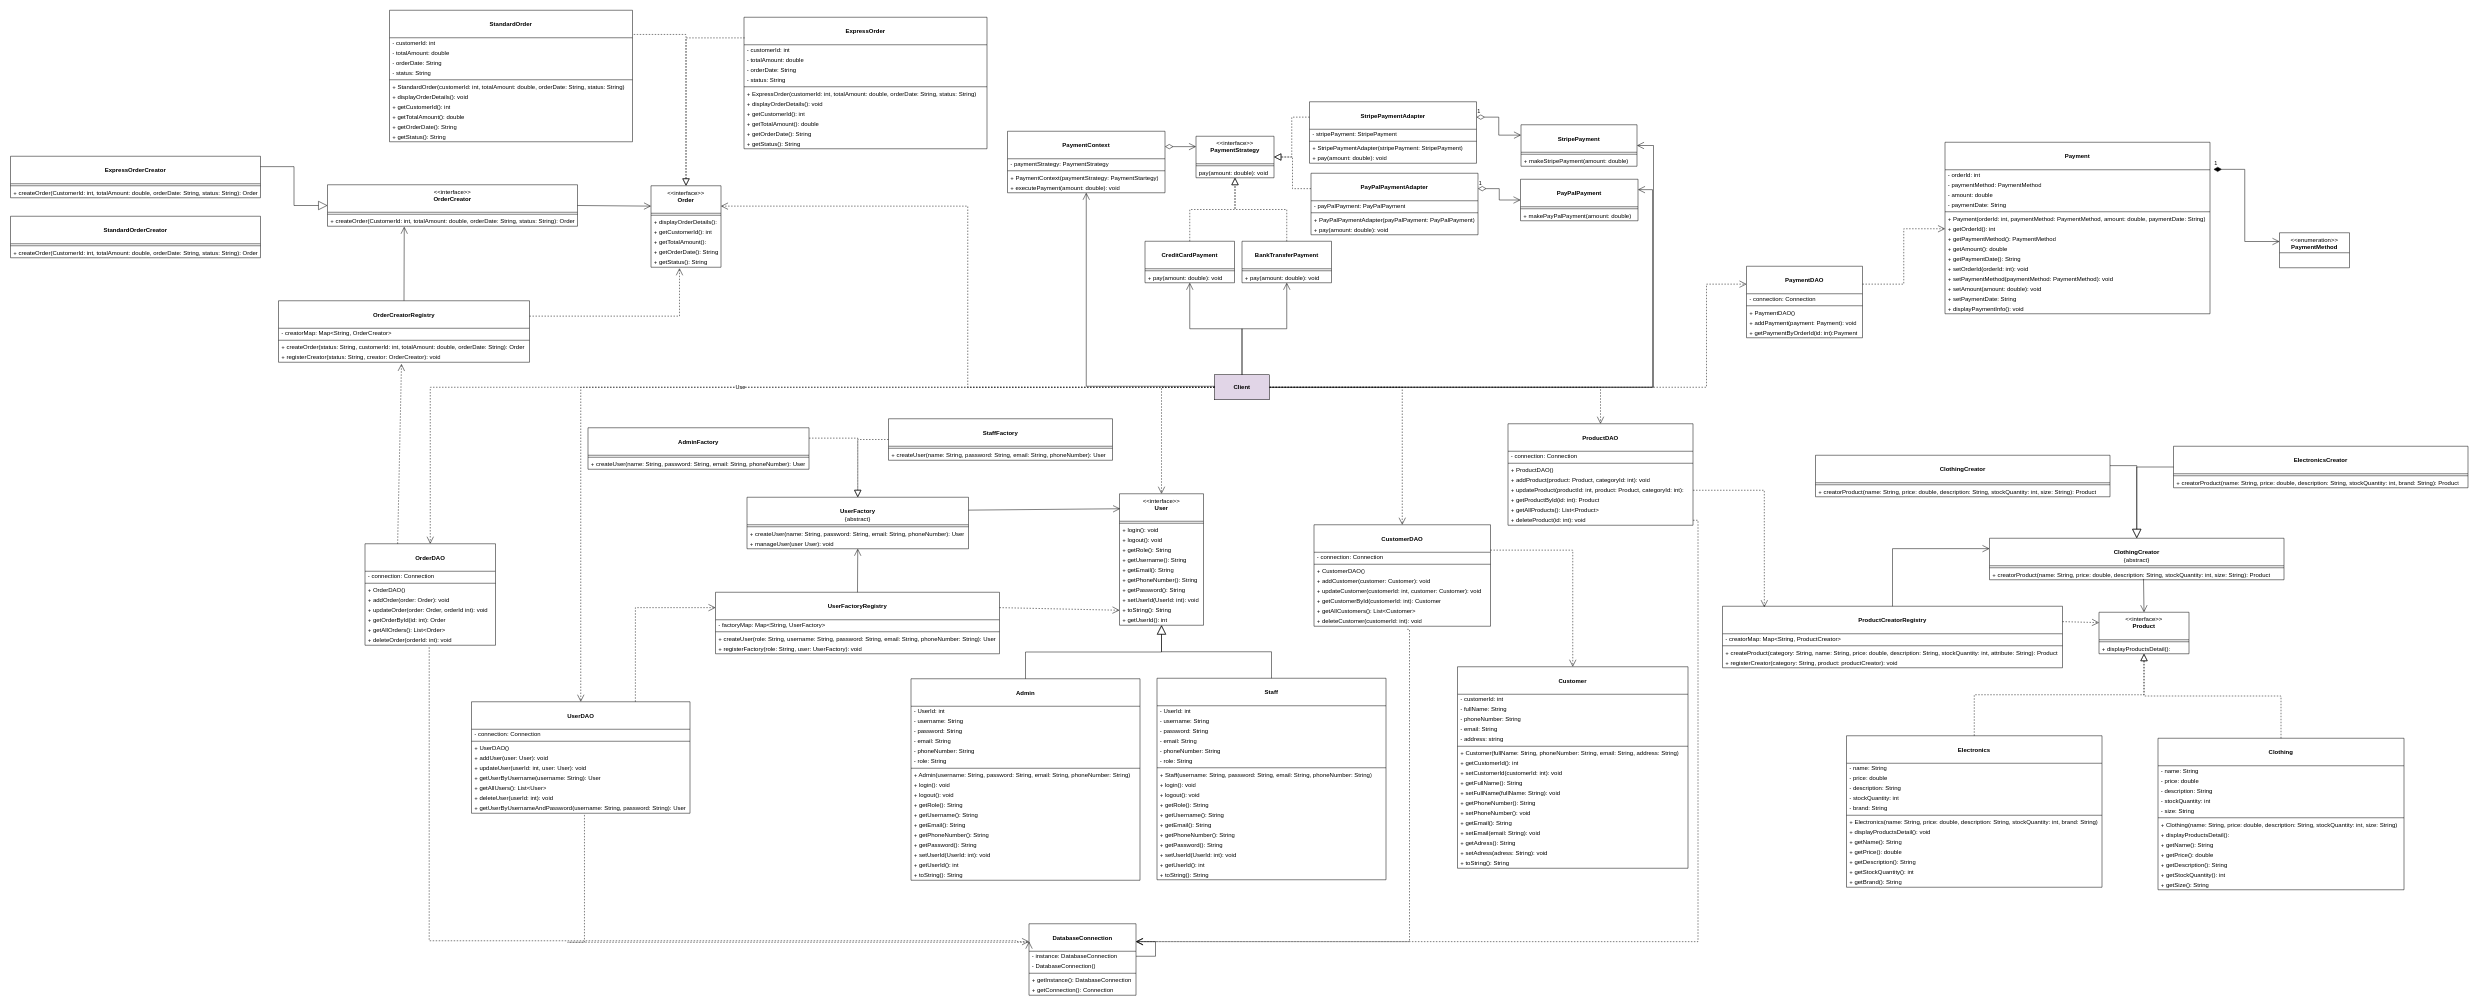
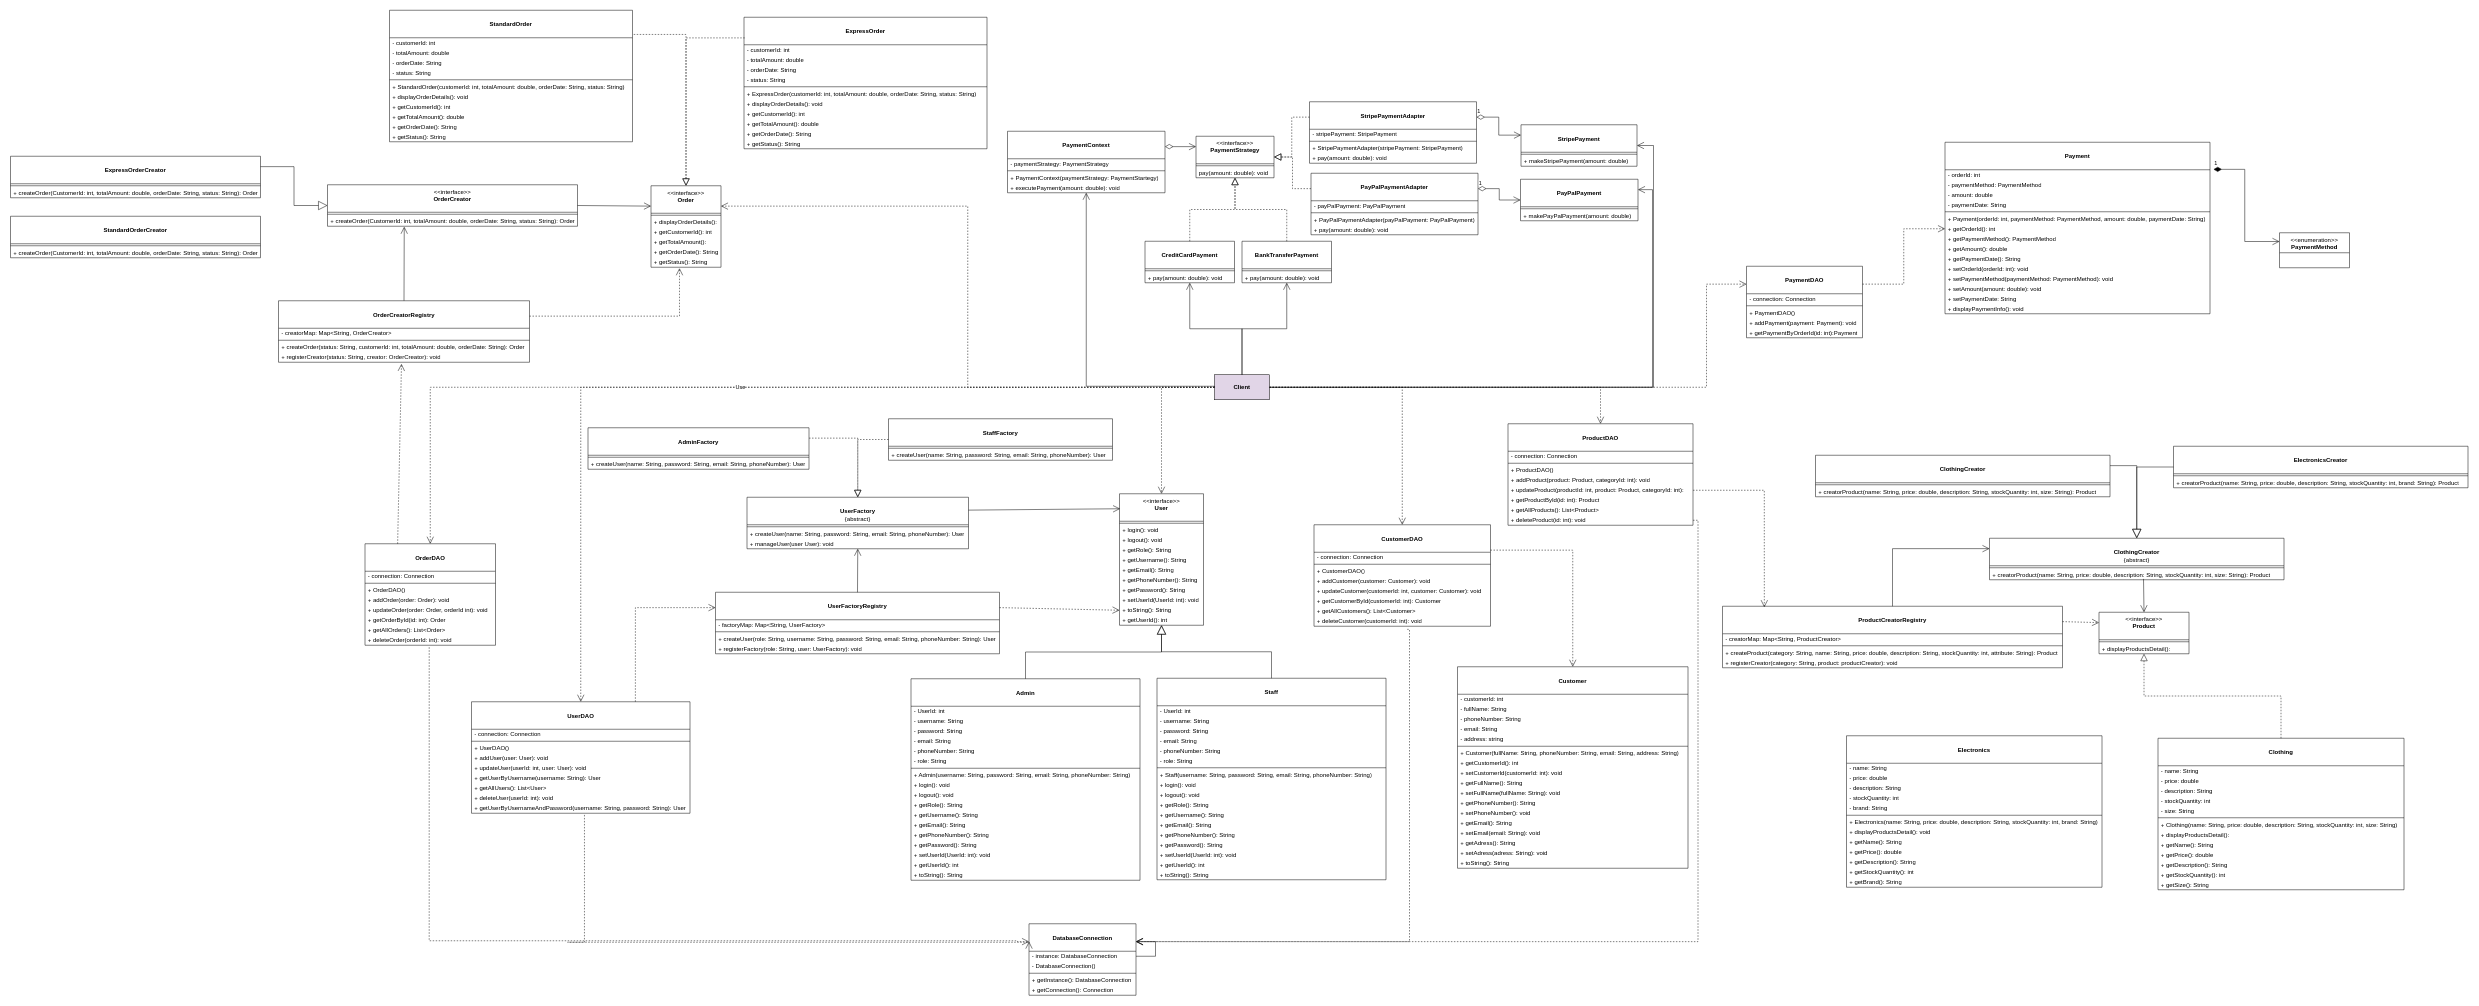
edge "Electronics" -> "<<interface>> Product": removed
